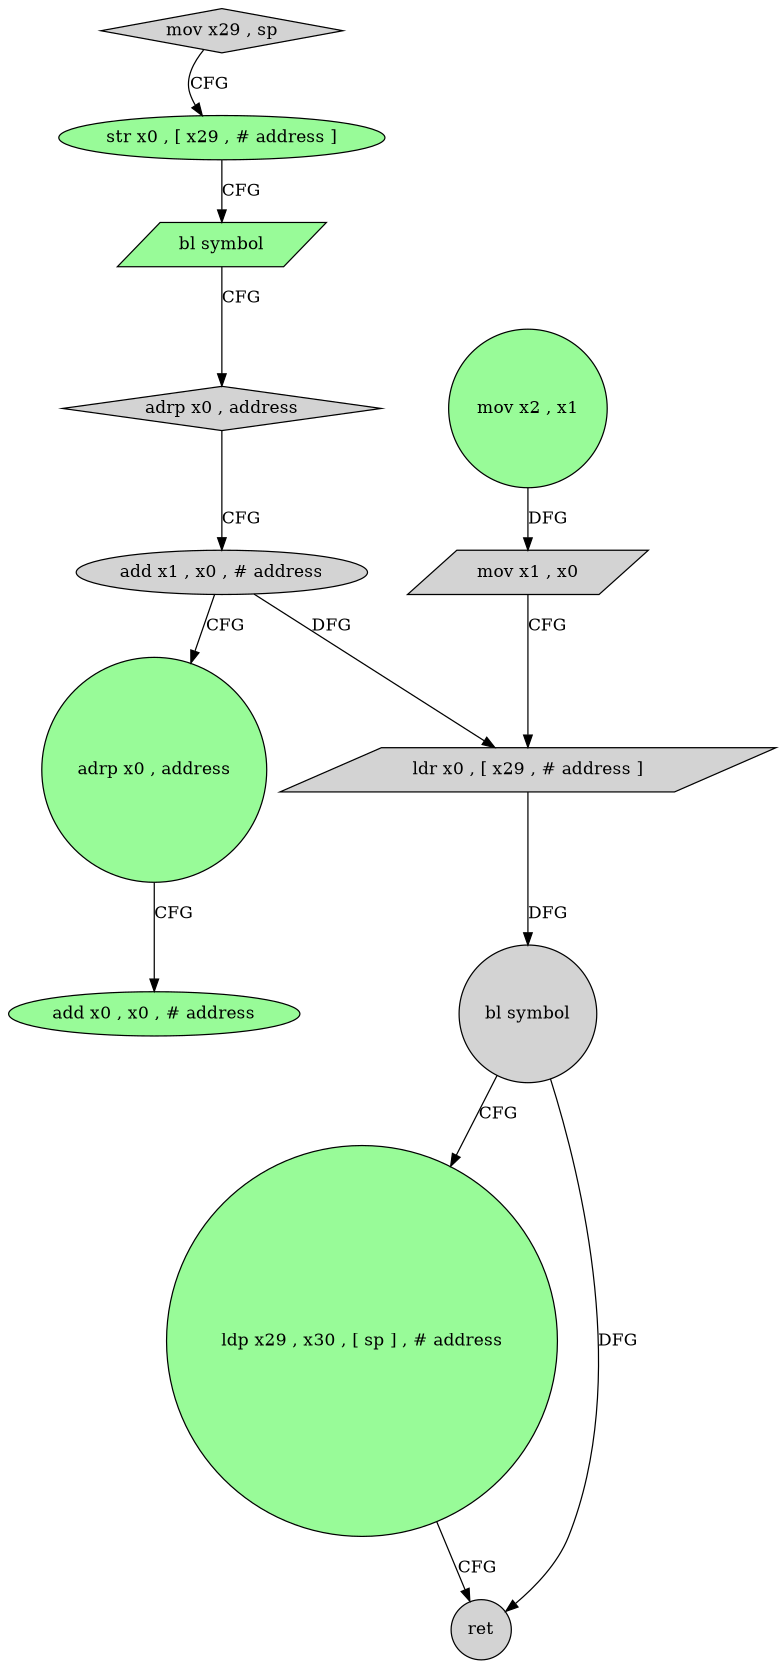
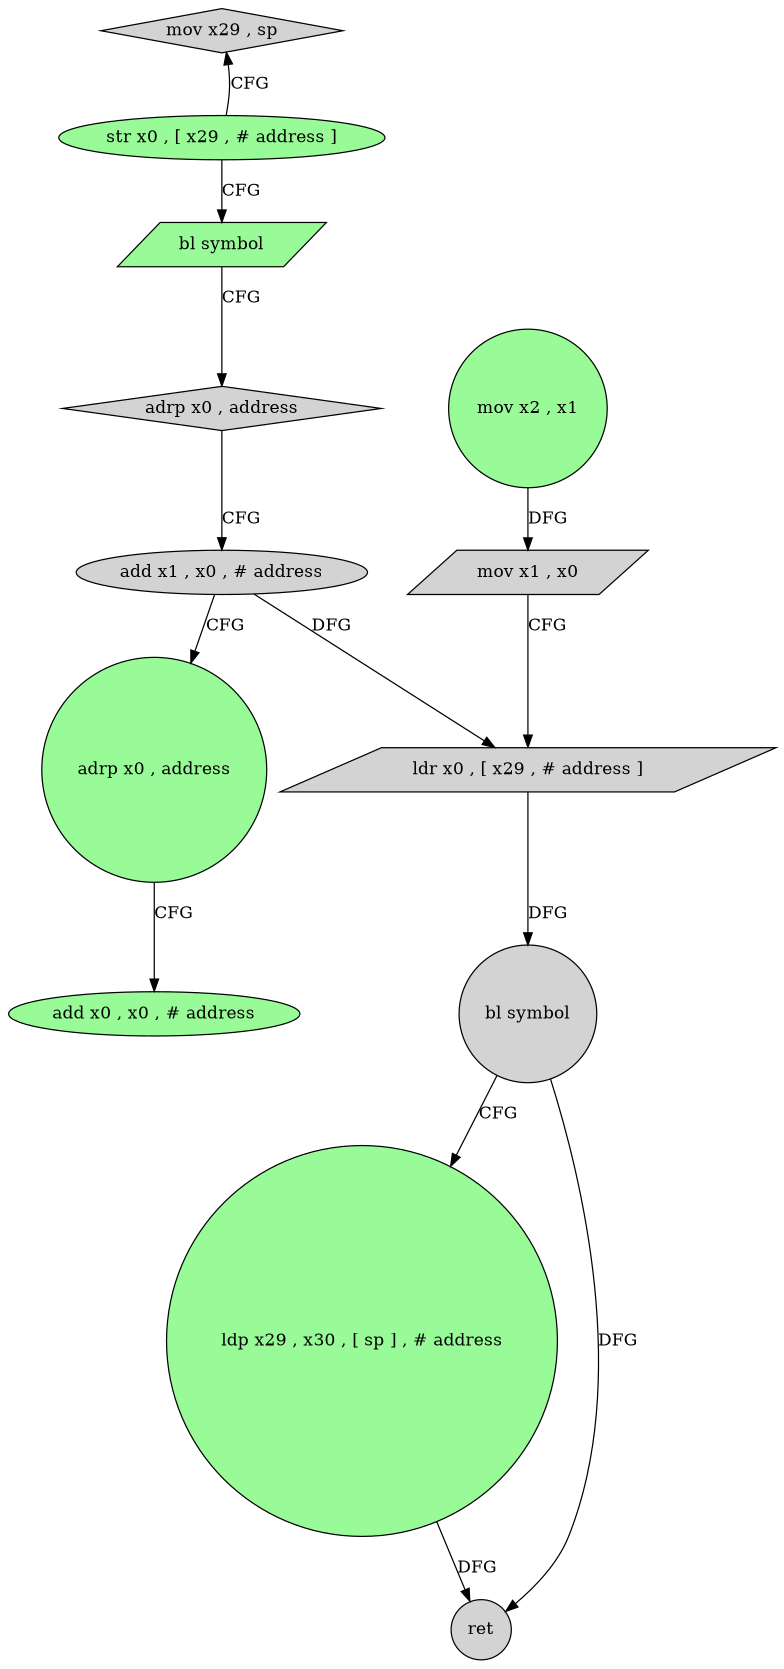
edge "mov x29 , sp" -> "str x0 , [ x29 , # address ]": reversed
edge "ldp x29 , x30 , [ sp ] , # address" -> "ret": label "CFG" -> "DFG"
